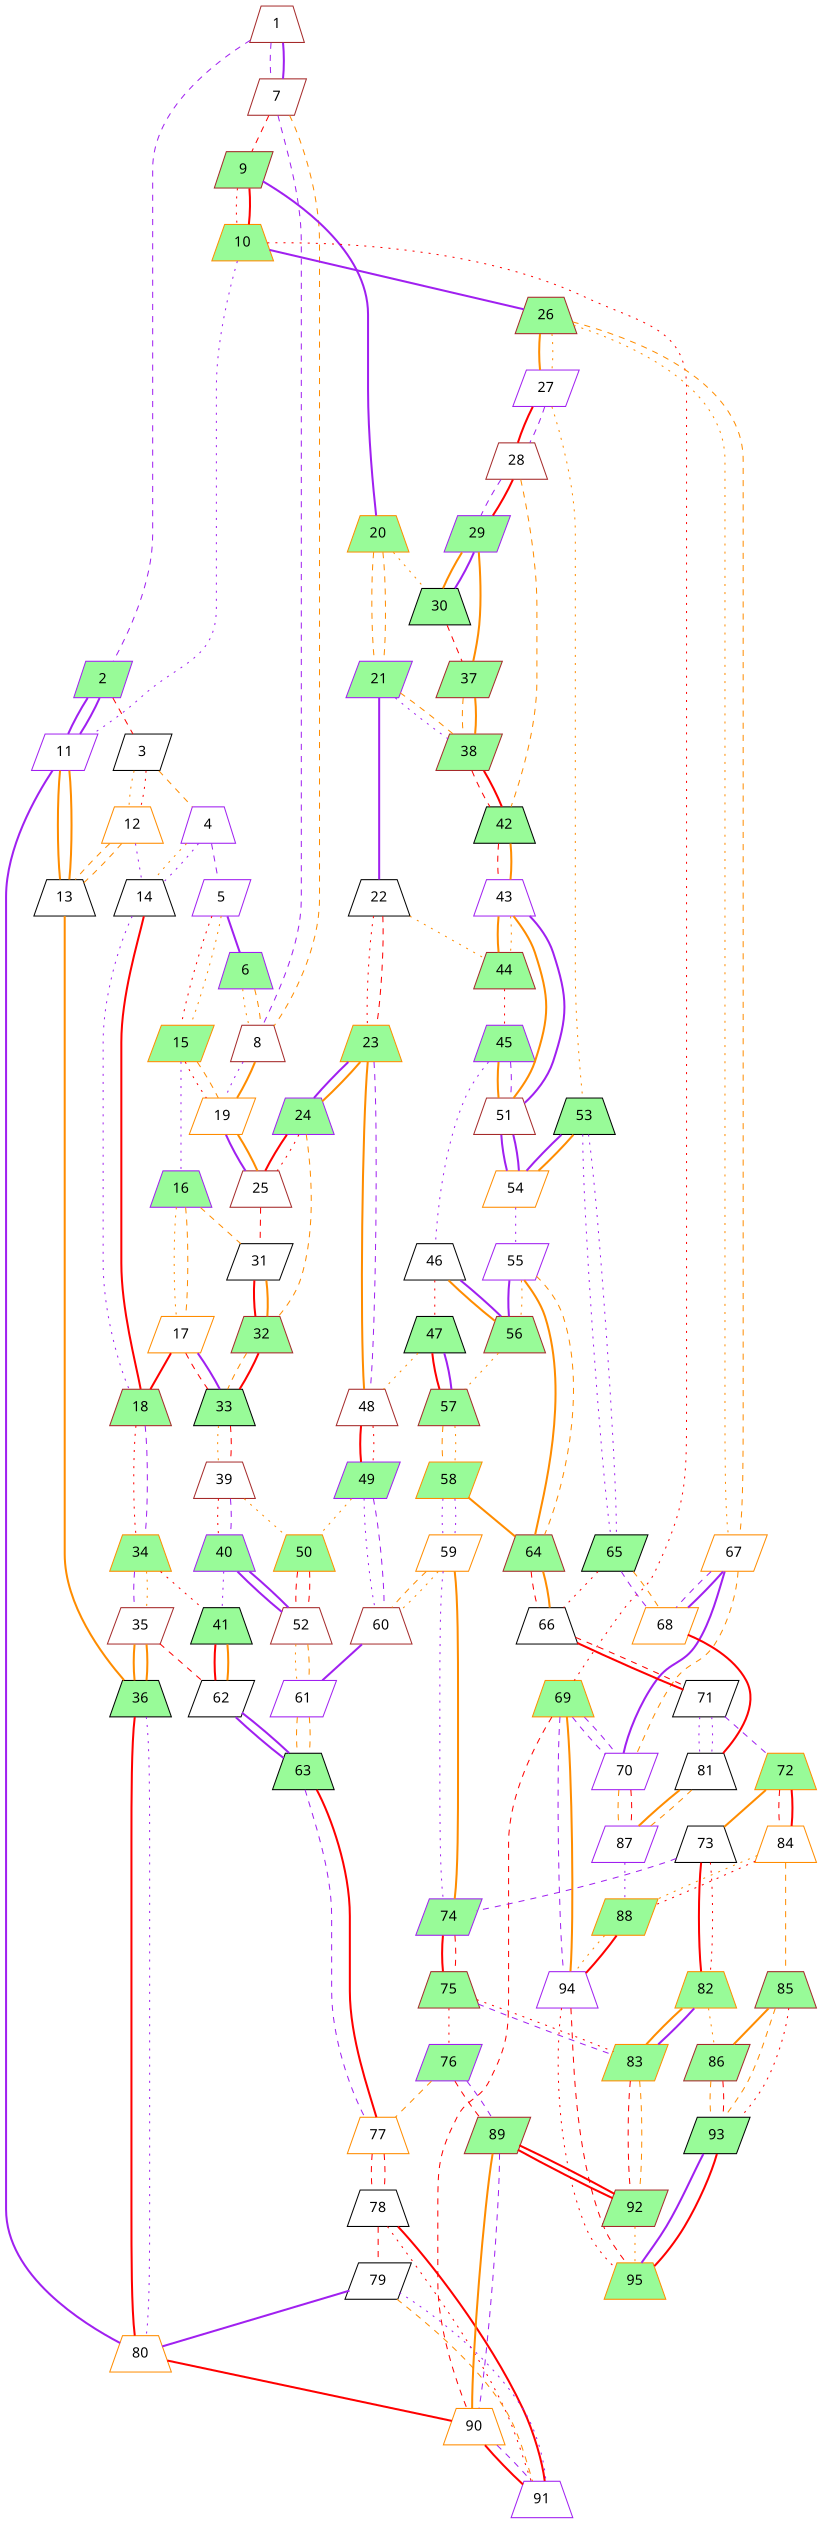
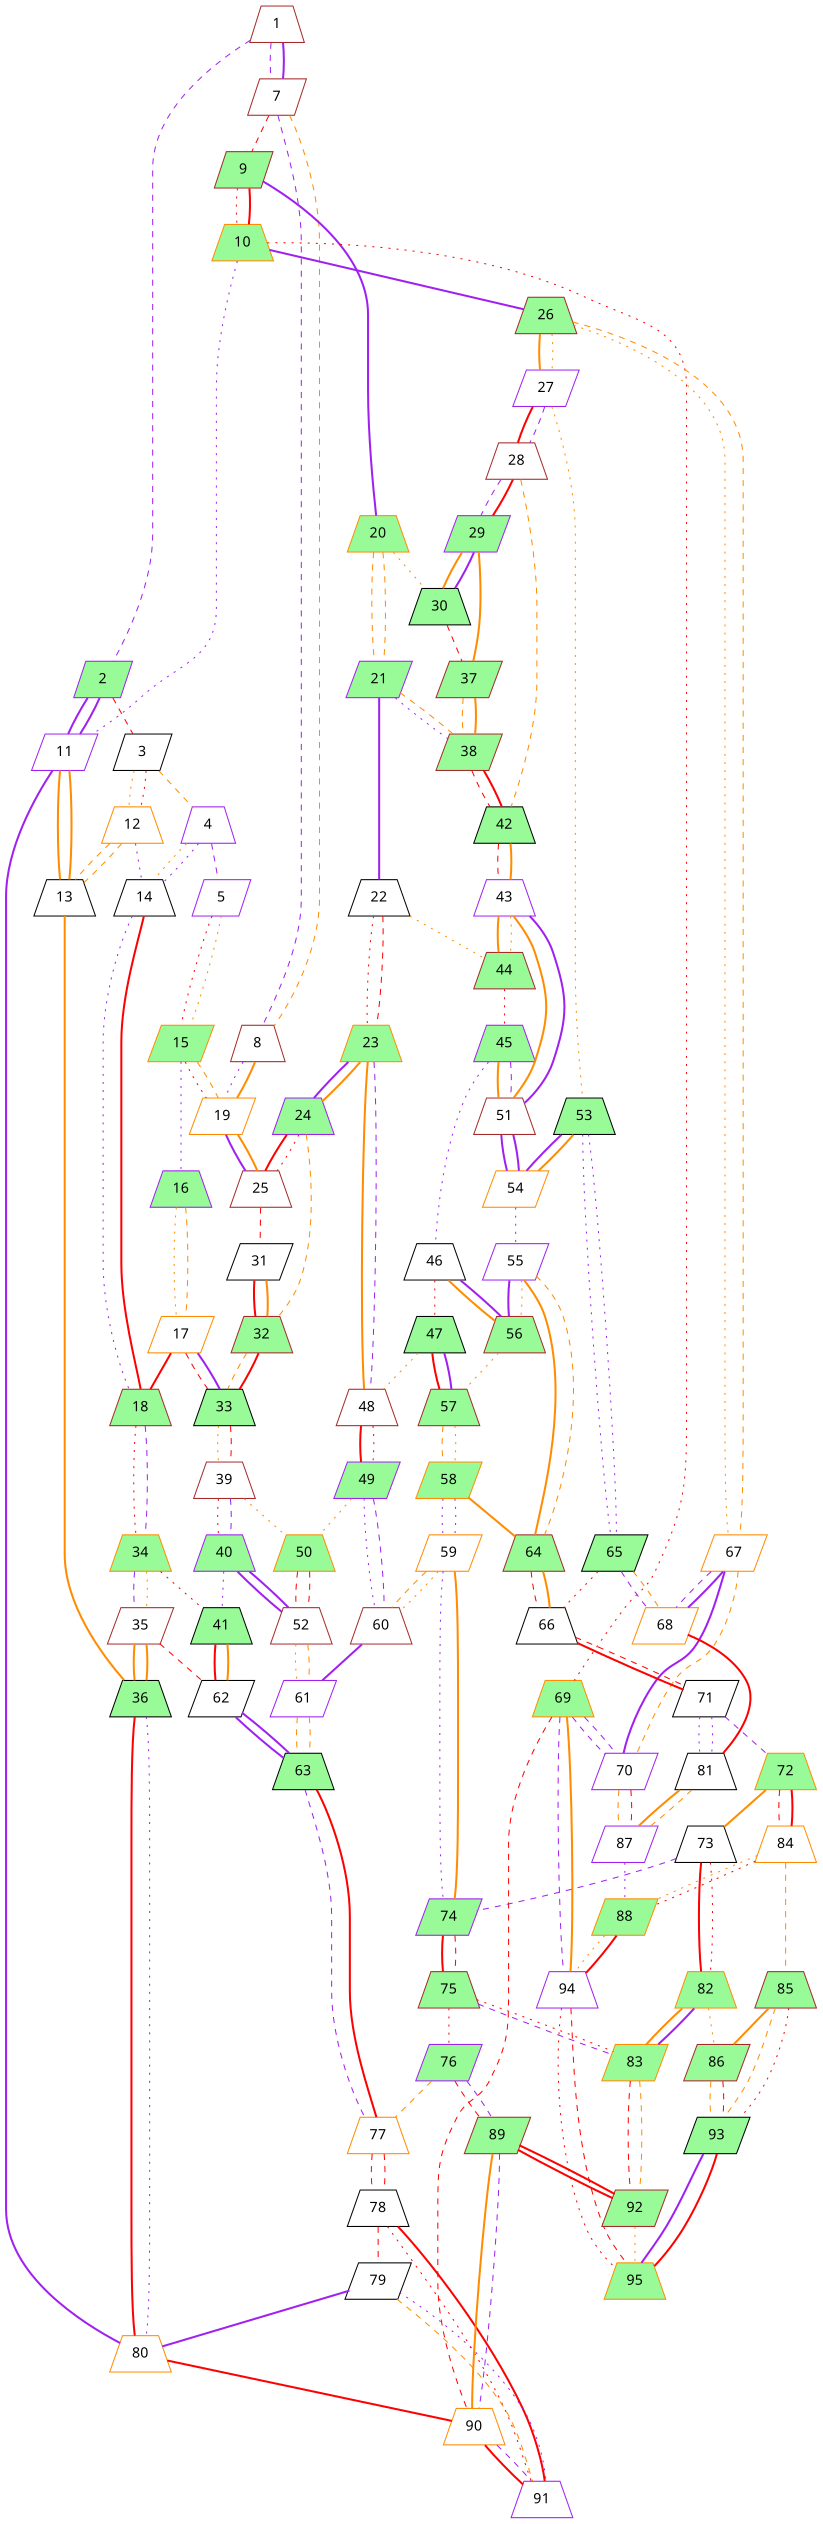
node "6": removed
edge "16" -- "31": removed
